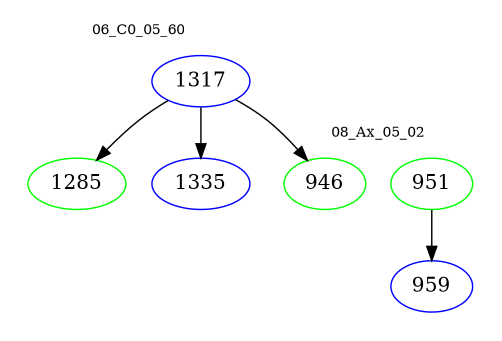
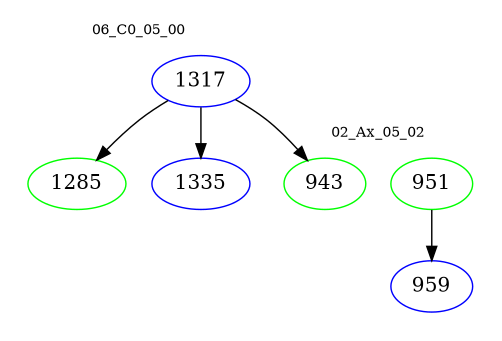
cluster "06_C0_05_60": label "06_C0_05_60" -> "06_C0_05_00"
cluster "08_Ax_05_02": label "08_Ax_05_02" -> "02_Ax_05_02"
node "946": label "946" -> "943"
